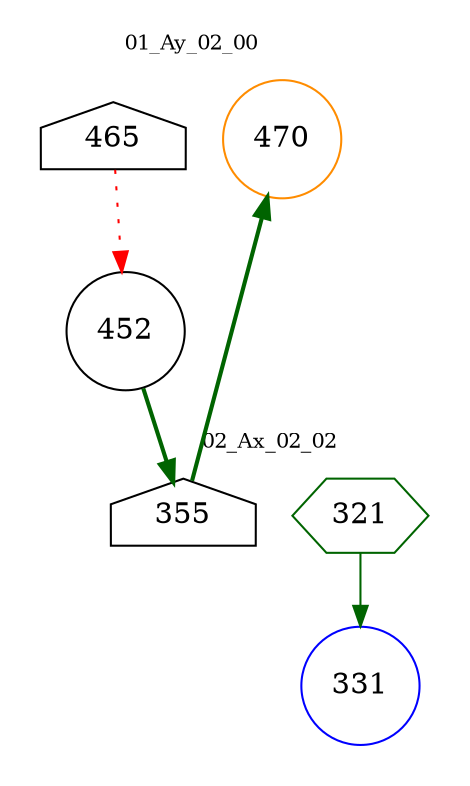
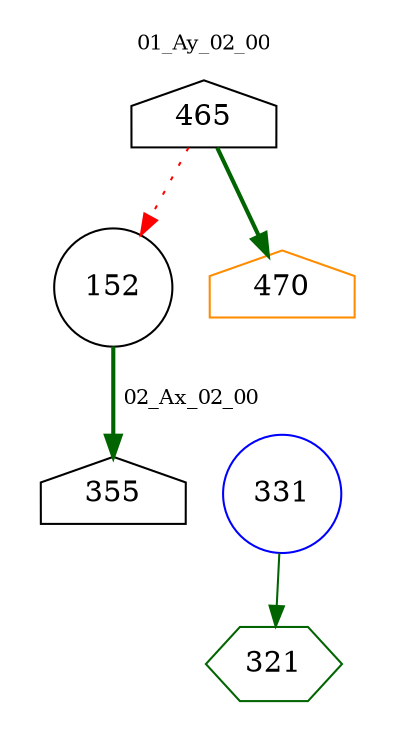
node "470": shape circle -> house
node "452": label "452" -> "152"
edge "355" -> "470": now "465" -> "470"
cluster "02_Ax_02_02": label "02_Ax_02_02" -> "02_Ax_02_00"
edge "321" -> "331": reversed
